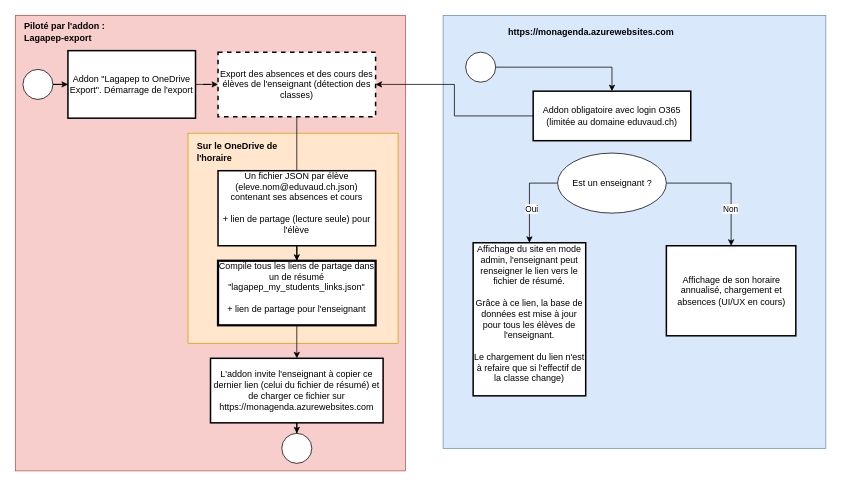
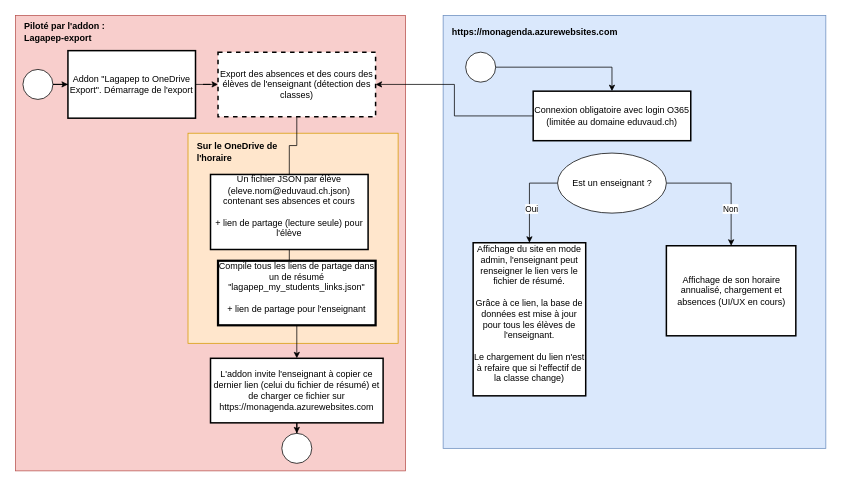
node "https://monagenda.azurewebsites.com": moved (600, 32) -> (544, 32)
node "Addon obligatoire avec login O365 (limitée au domaine eduvaud.ch)": label "Addon obligatoire avec login O365 (limitée au domaine eduvaud.ch)" -> "Connexion obligatoire avec login O365 (limitée au domaine eduvaud.ch)"
node "Un fichier JSON par élève (eleve.nom@eduvaud.ch.json) contenant ses absences et cours + lien de partage (lecture seule) pour l'élève": moved (297, 208) -> (289, 212)
